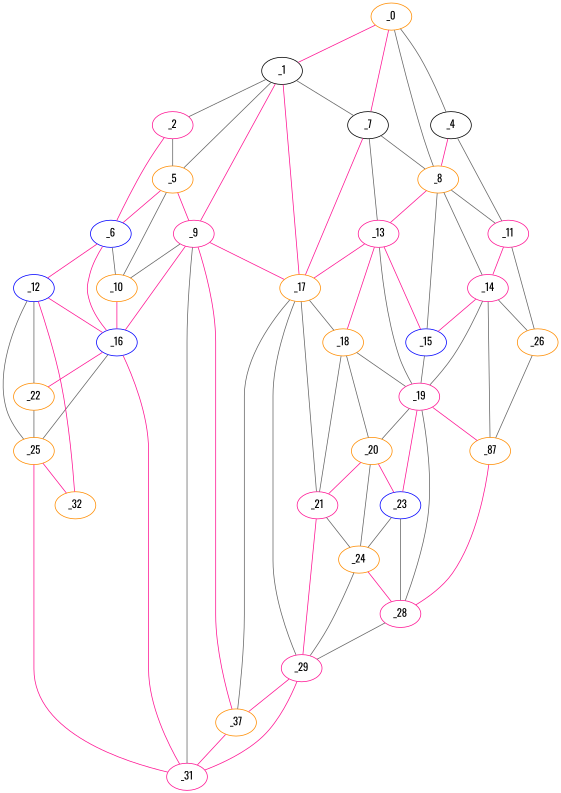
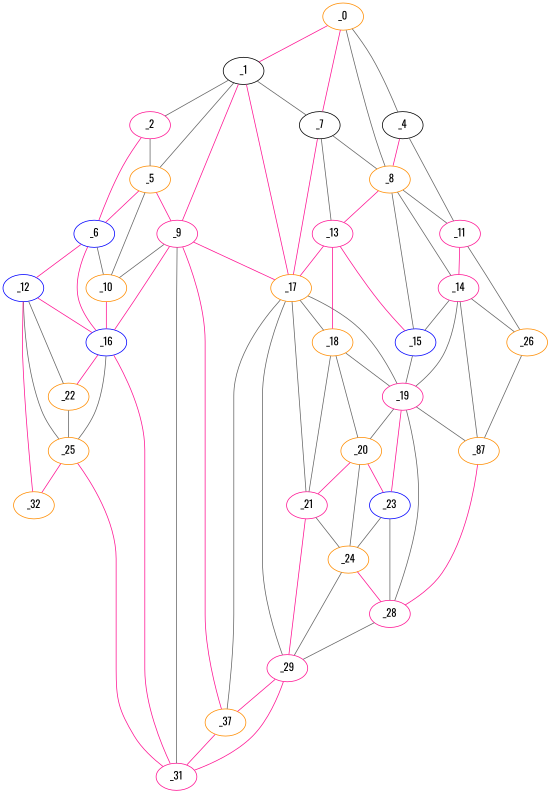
edge "_14" -- "_15": color deeppink -> gray40
edge "_13" -- "_19": now "_17" -- "_19"
edge "_19" -- "_87": color deeppink -> gray40
